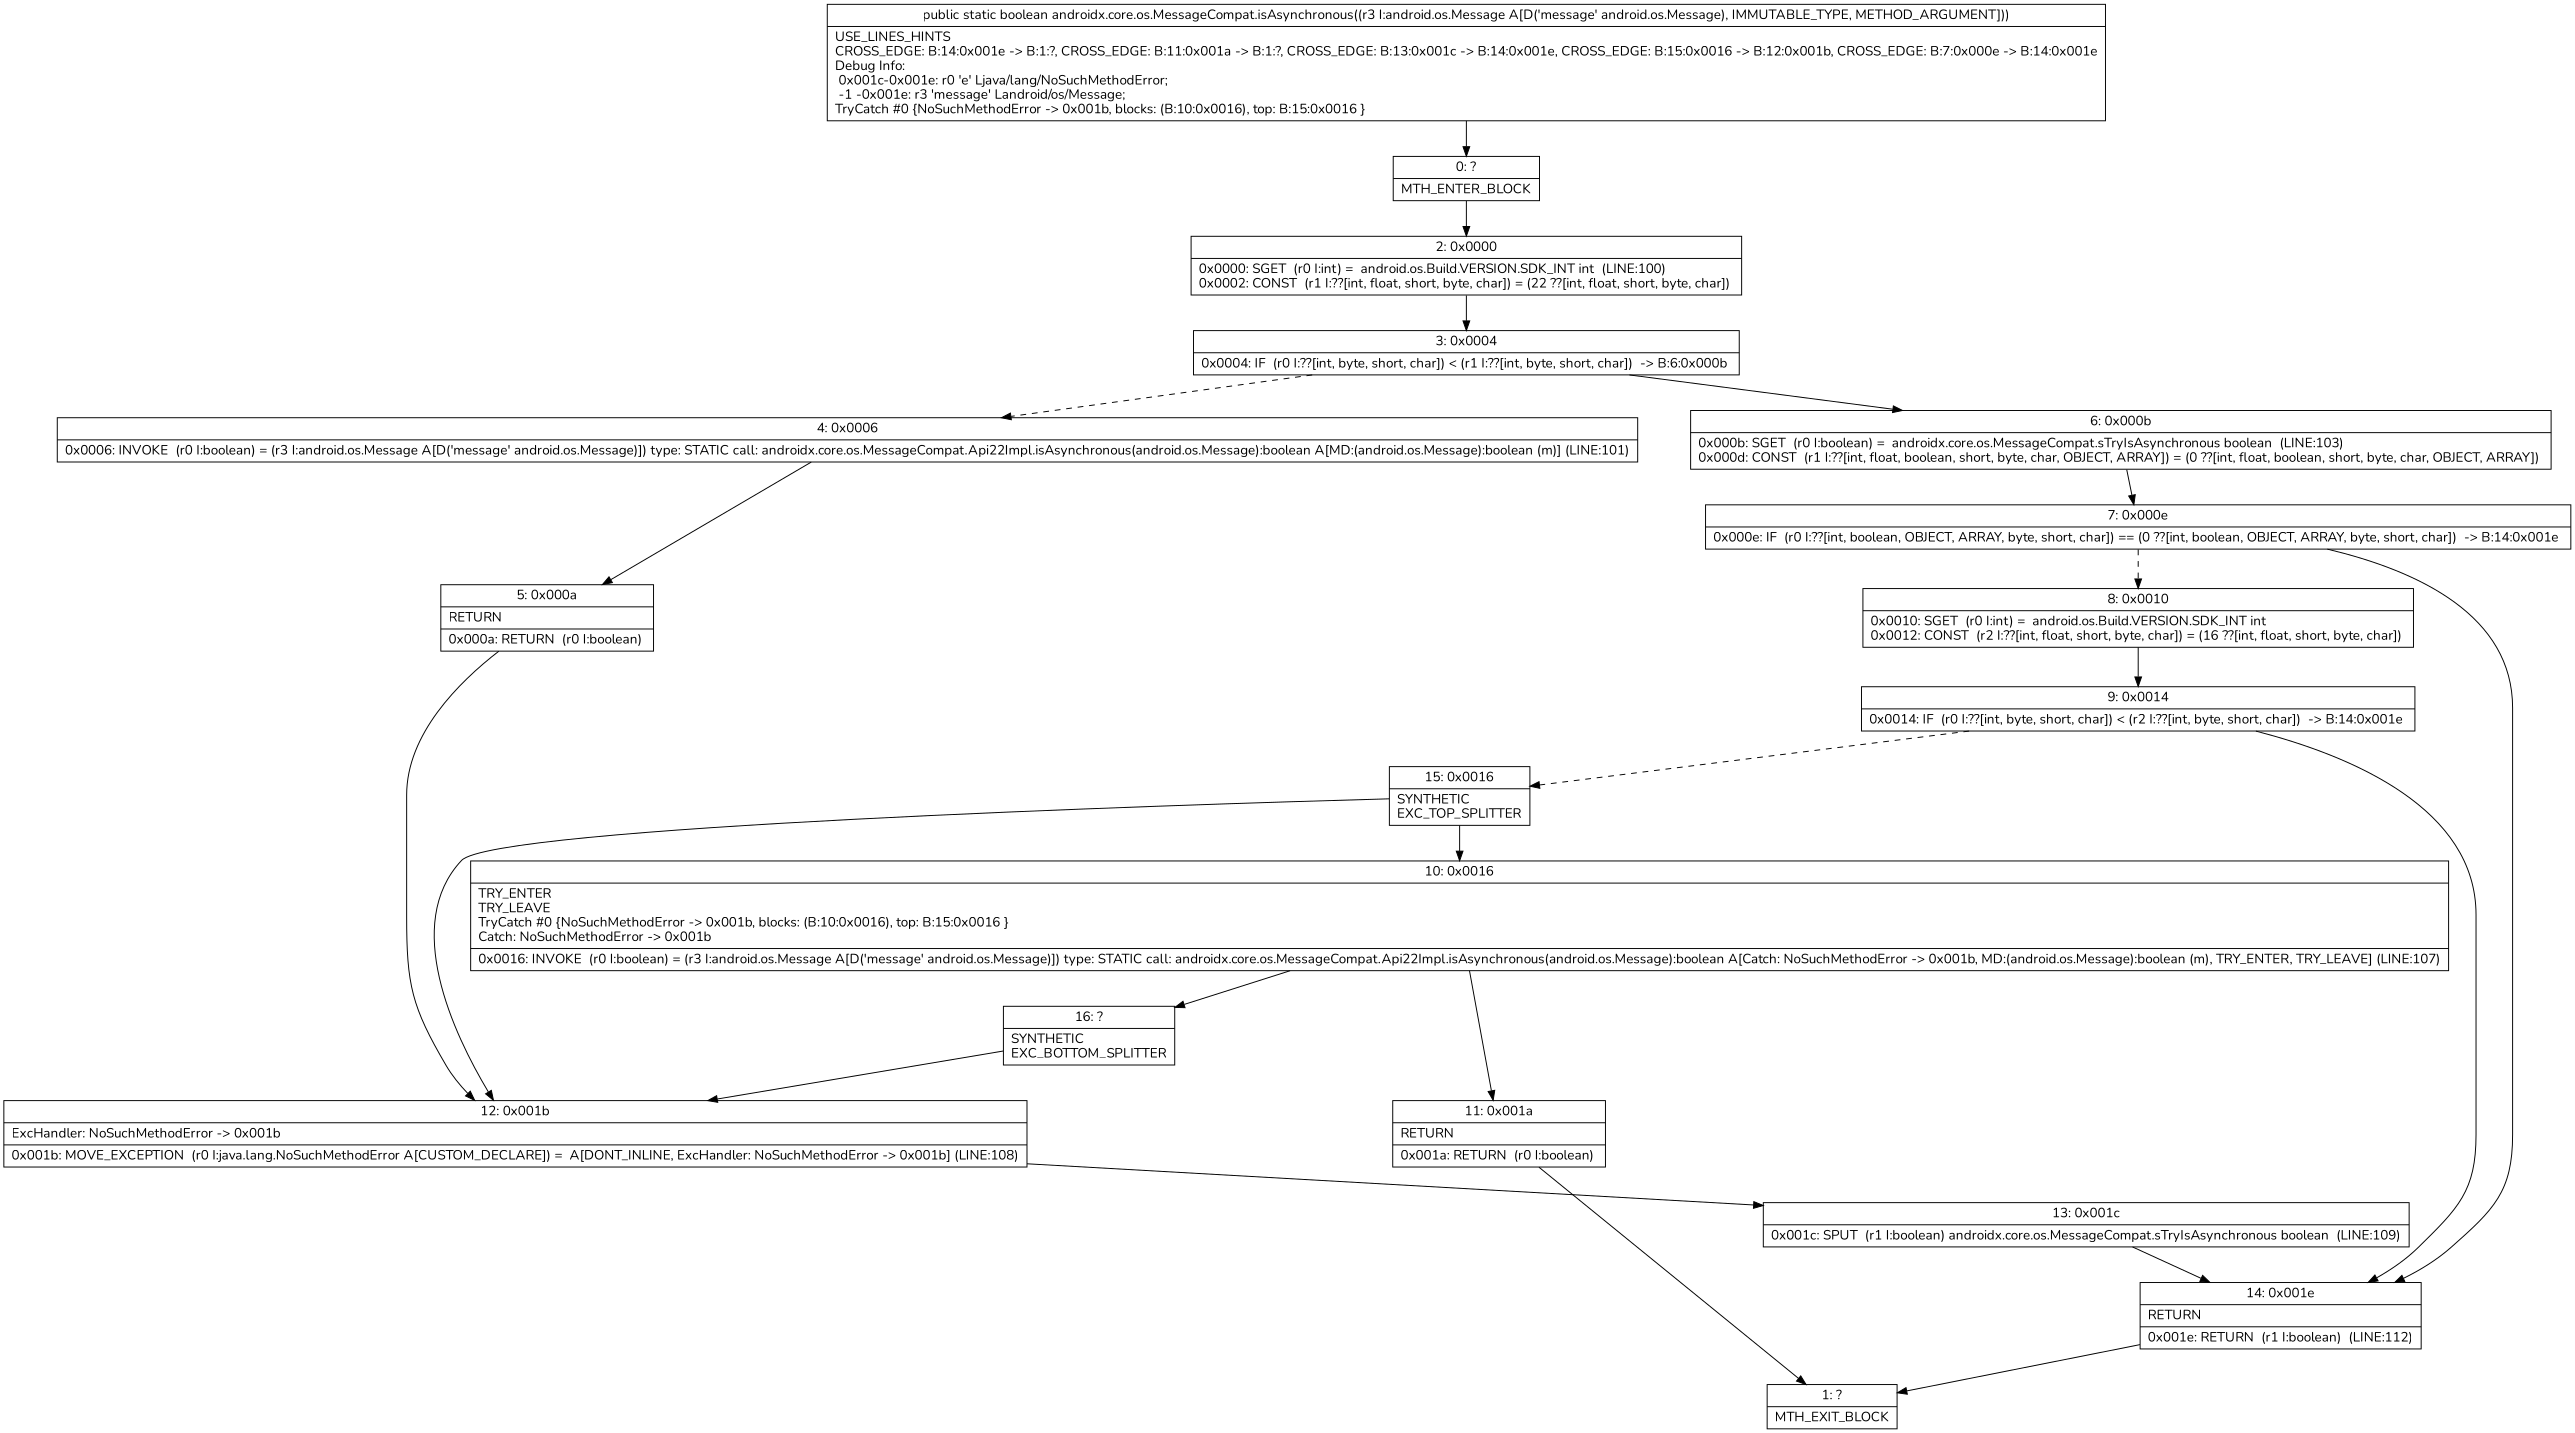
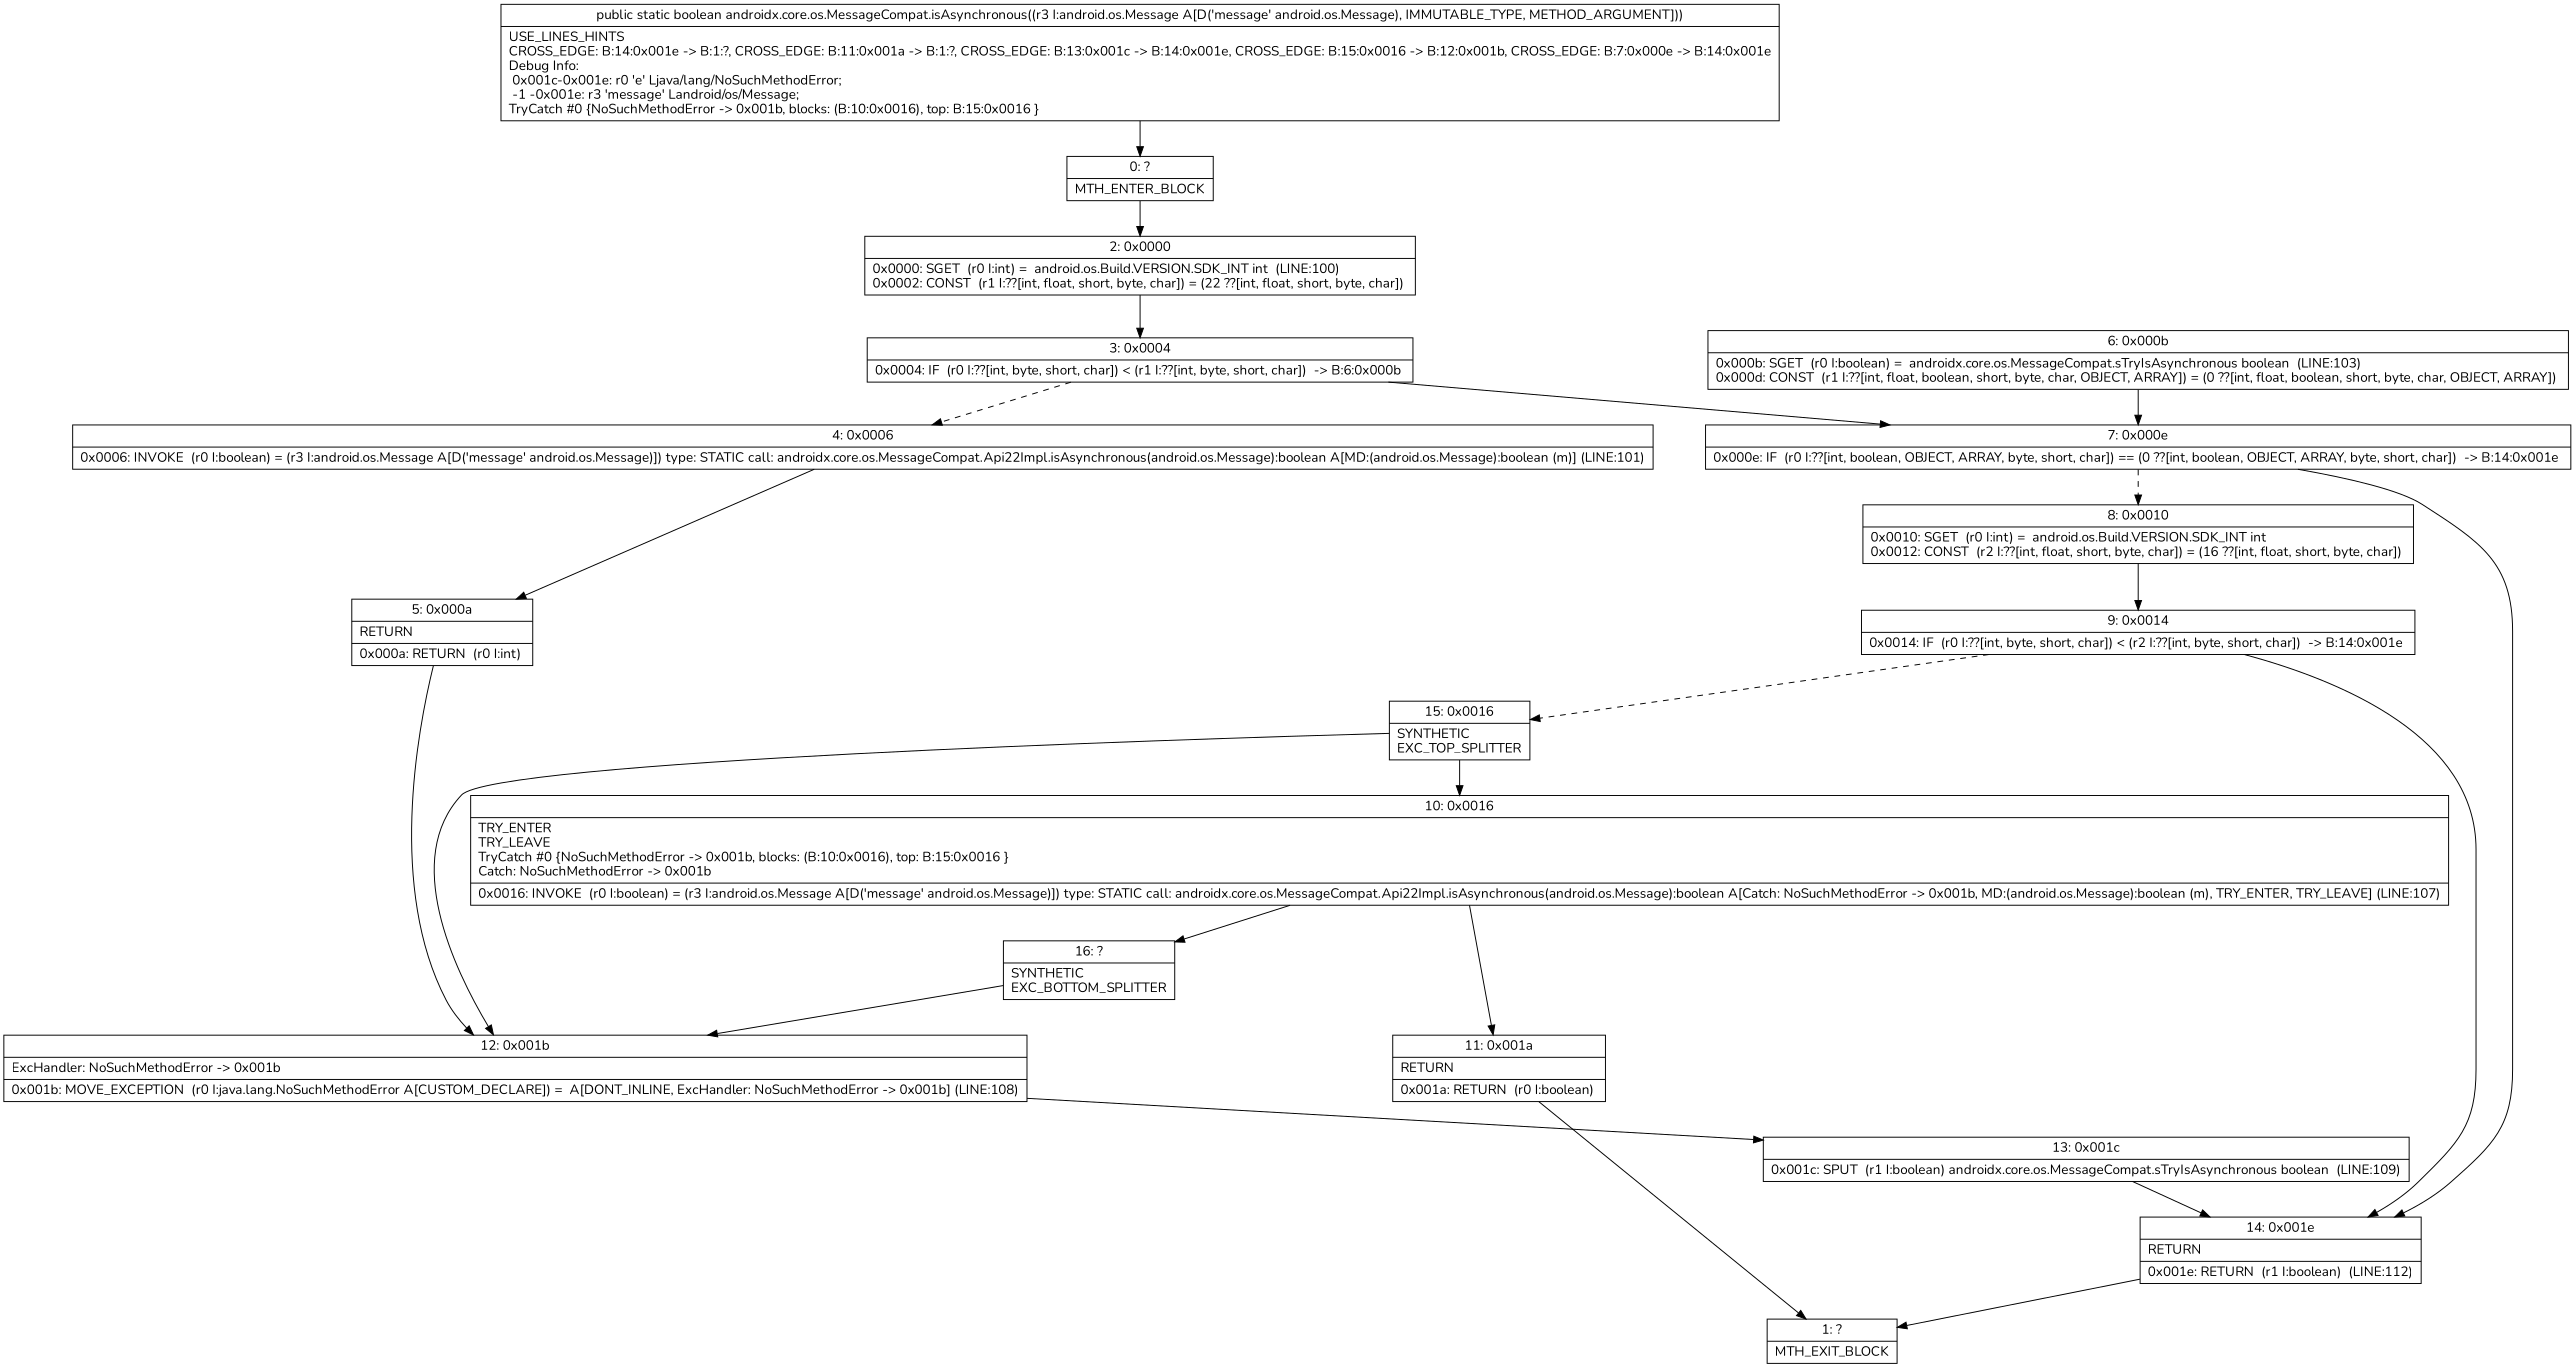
edge "3: 0x0004" -> "6: 0x000b": now "3: 0x0004" -> "7: 0x000e"
node "5: 0x000a": text "0x000a: RETURN  (r0 I:boolean)" -> "0x000a: RETURN  (r0 I:int)"
